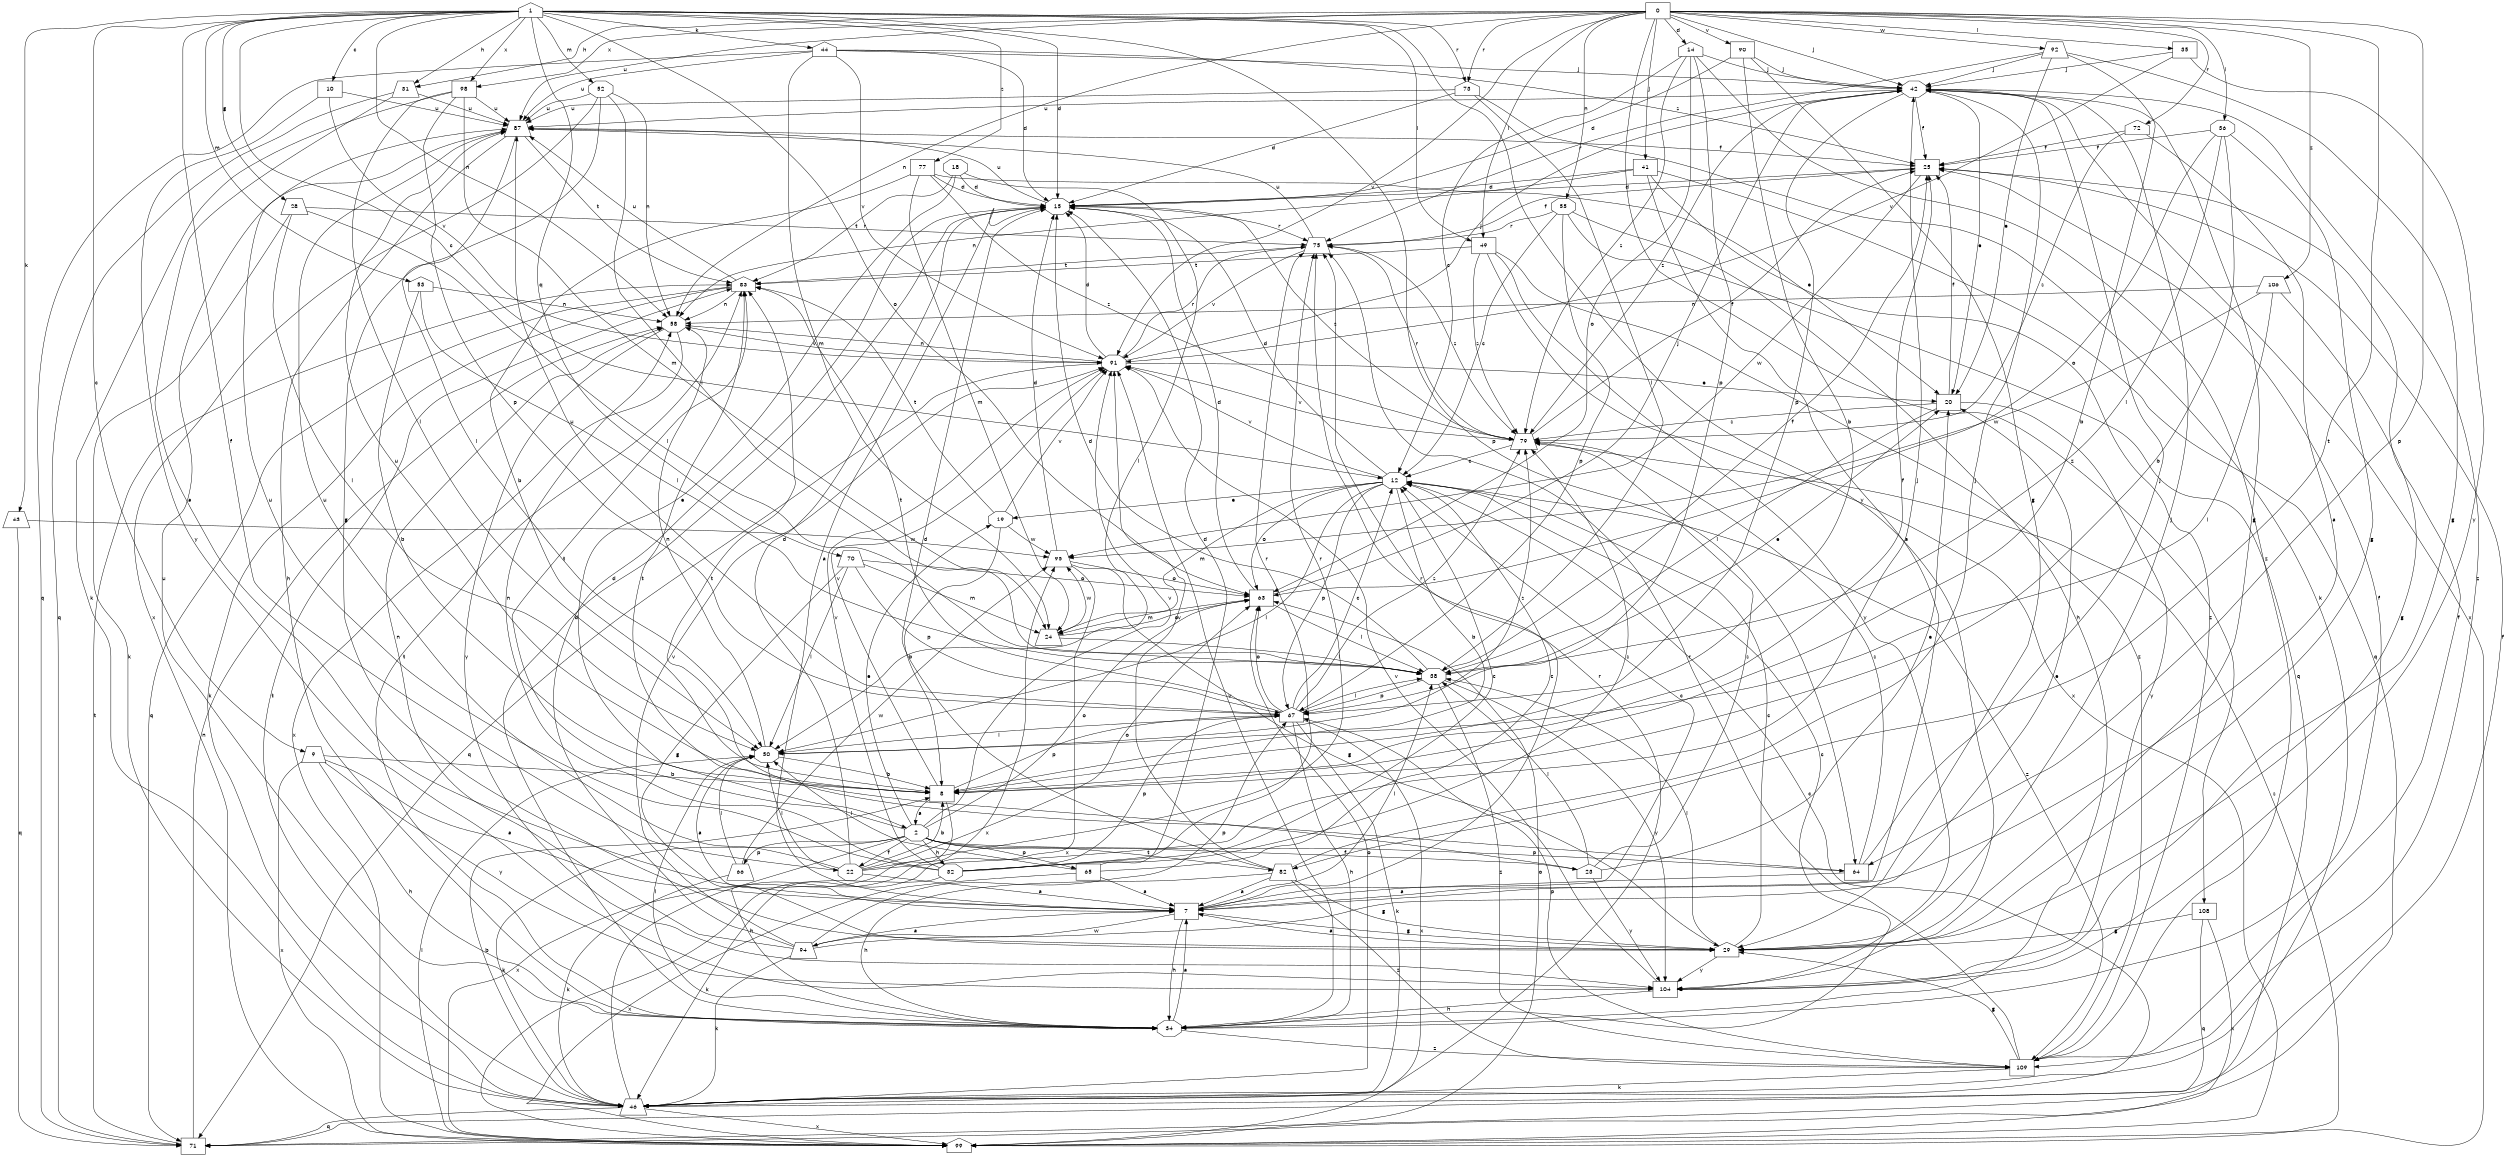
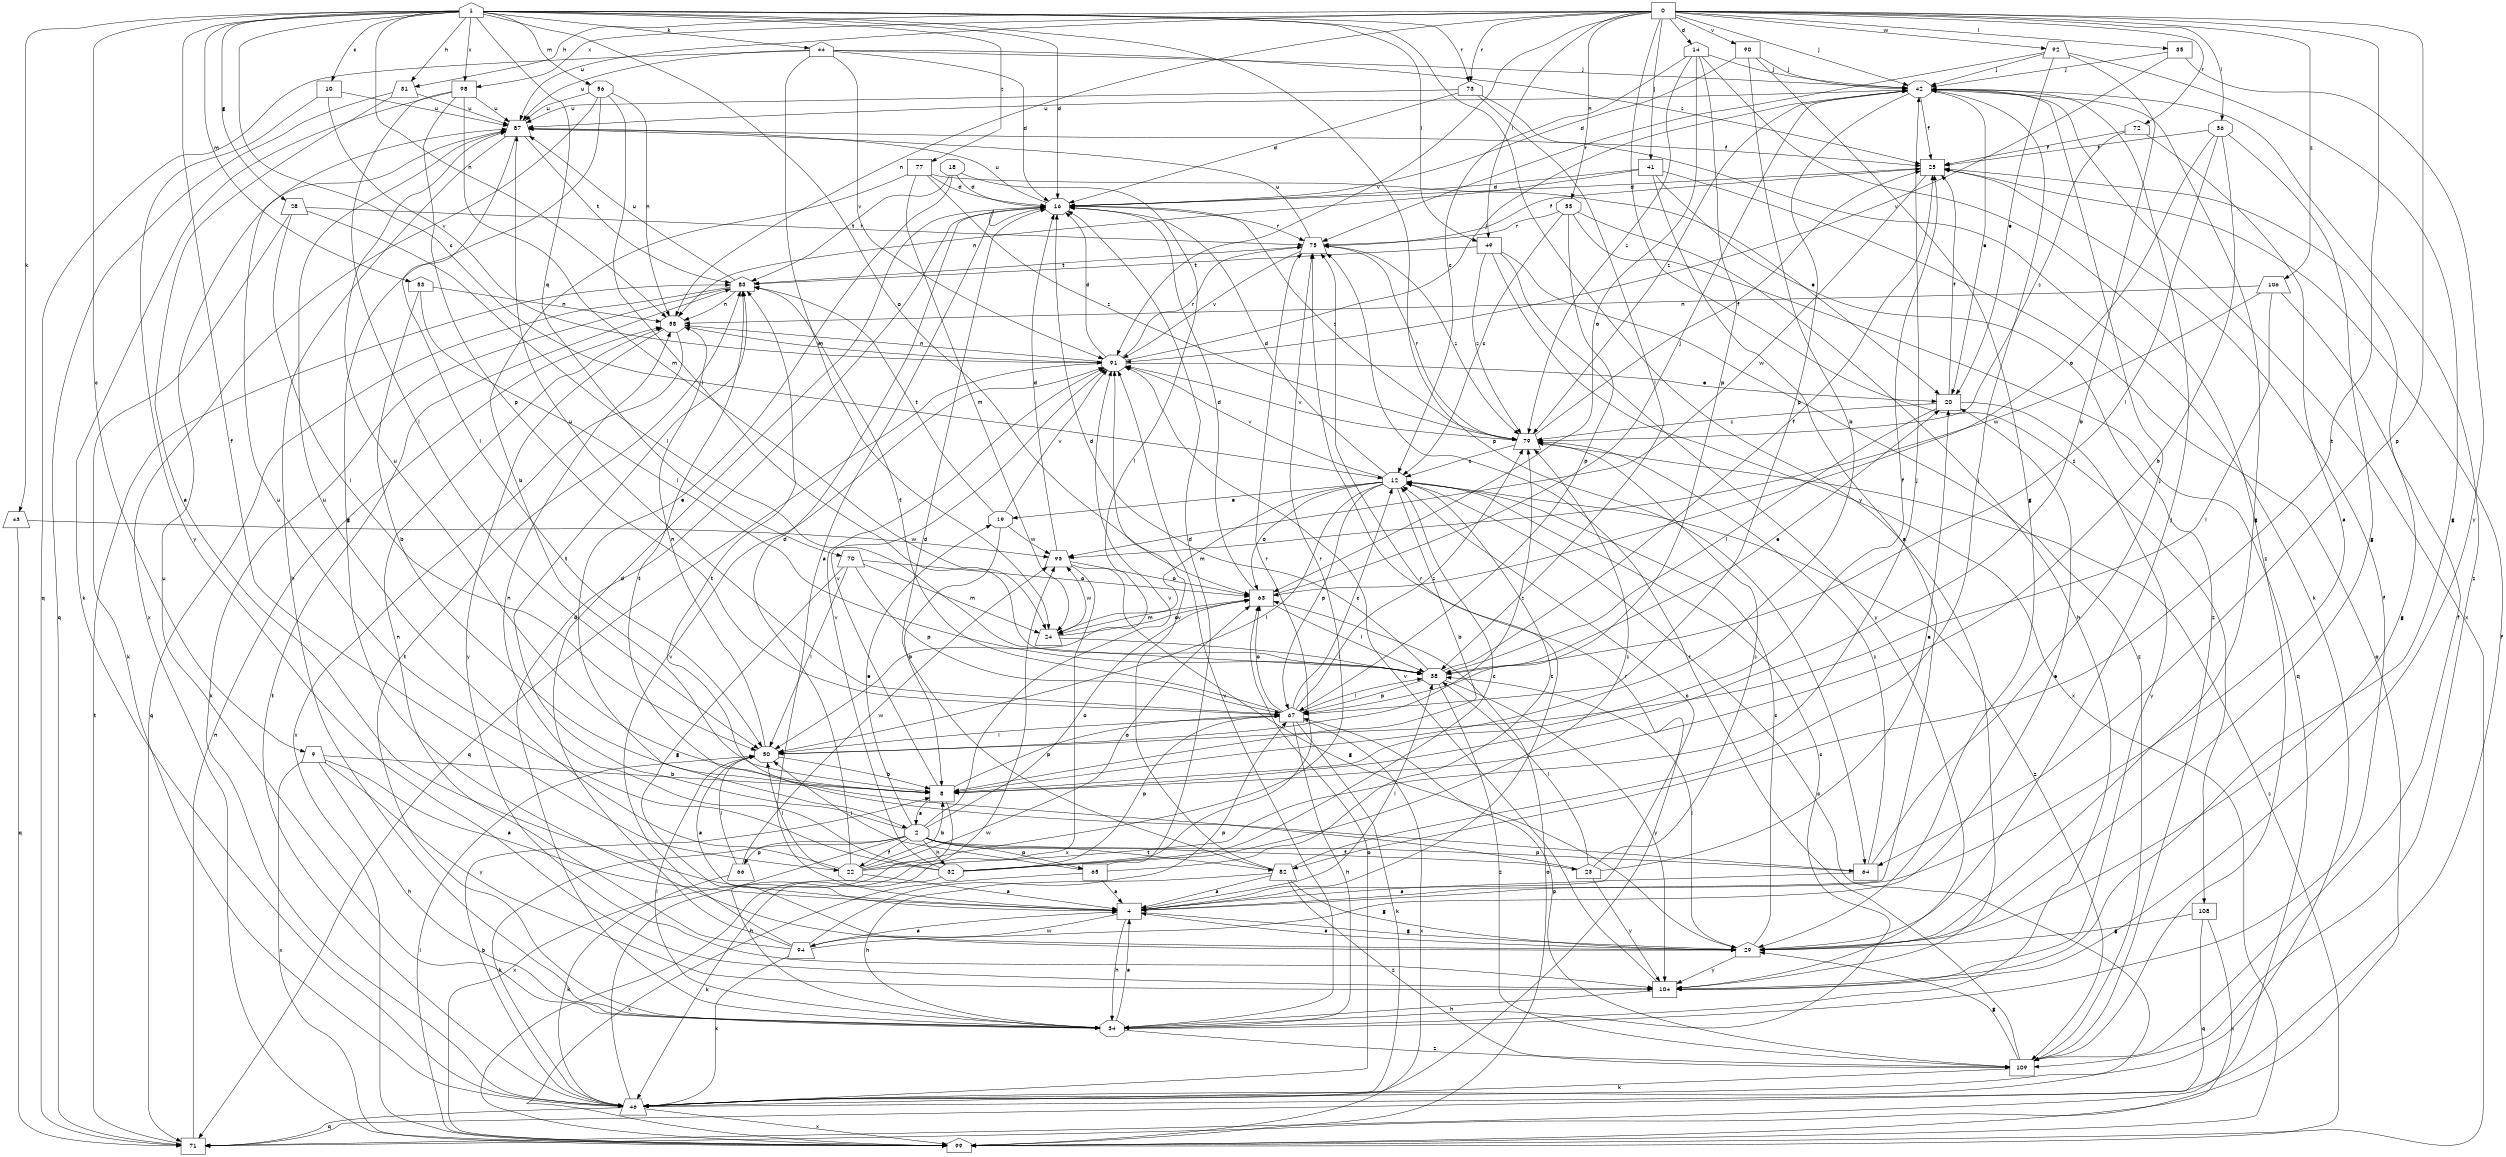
node "52": label "52" -> "56"
node "15": label "15" -> "16"
edge "46" -> "95": label "x" -> "w"
node "7": label "7" -> "4"
